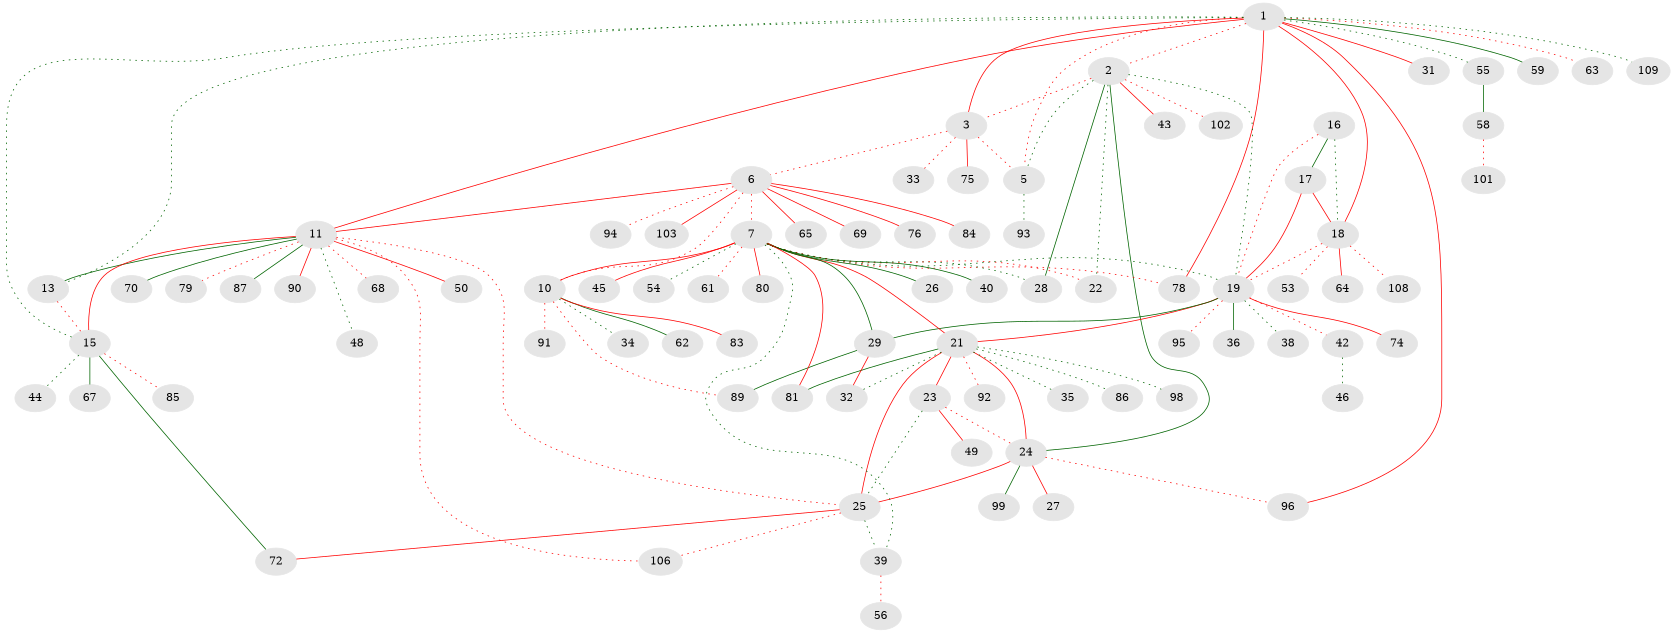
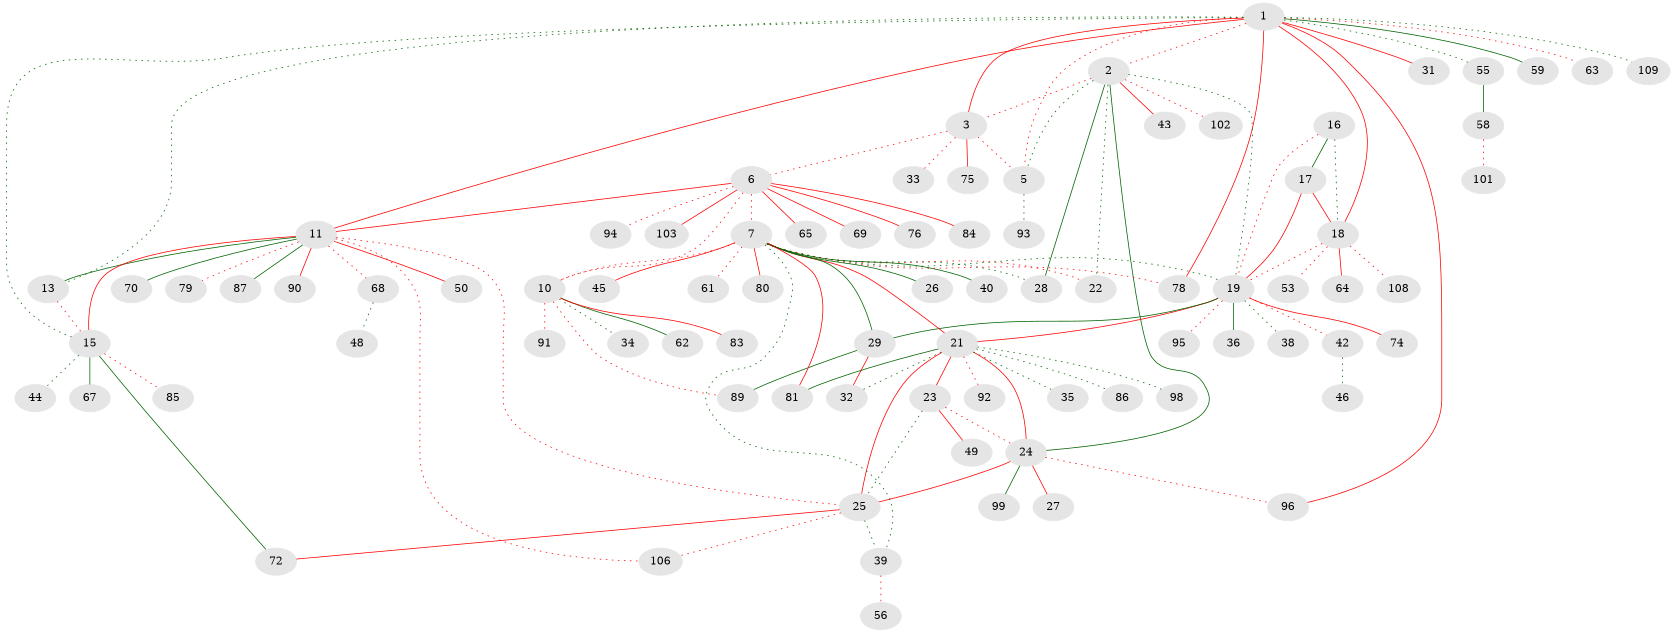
edge "7" -- "10": style solid -> dotted
edge "11" -- "48": now "68" -- "48"
node "54": removed
